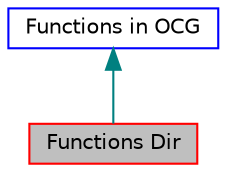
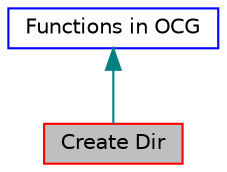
node "Functions Dir": label "Functions Dir" -> "Create Dir"
